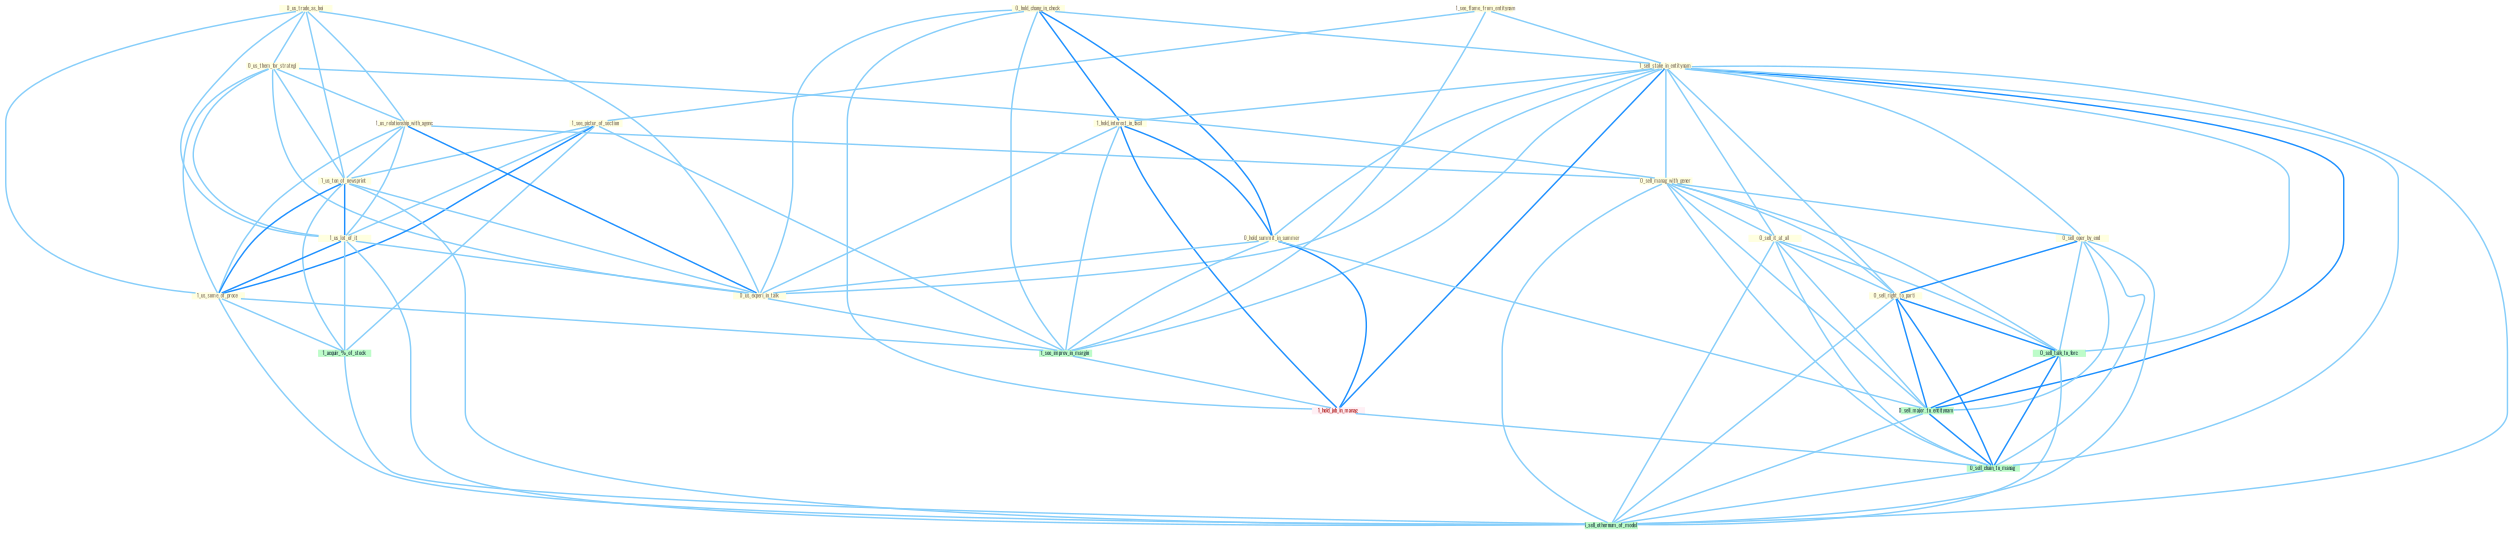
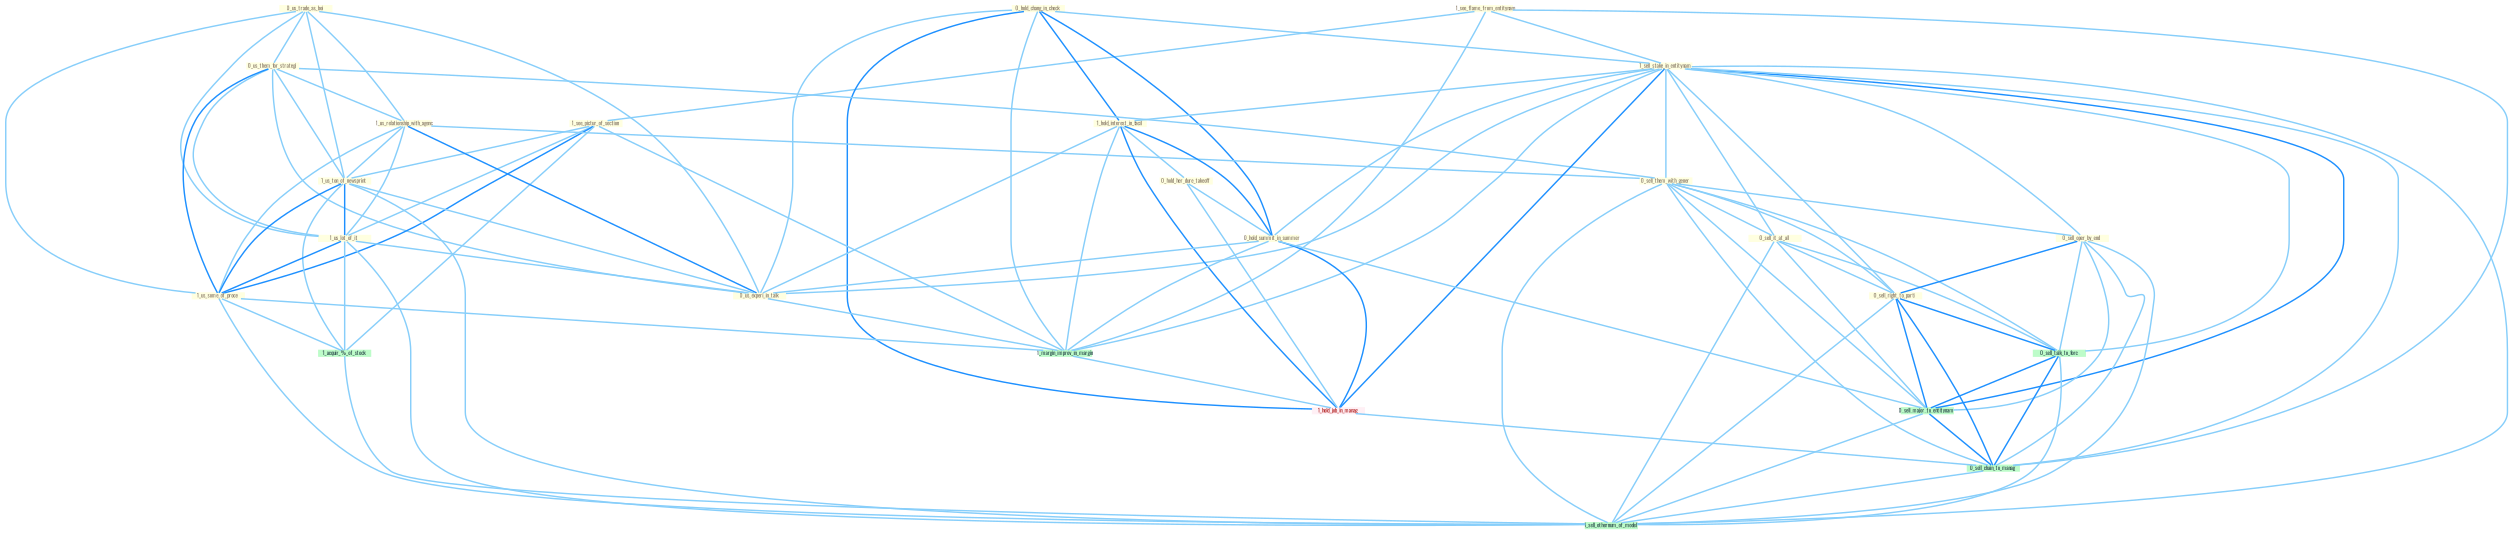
node "0_hold_her_dure_takeoff": added
node "0_sell_manag_with_gener": label "0_sell_manag_with_gener" -> "0_sell_them_with_gener"
edge "0_us_them_for_strategi" -- "1_us_some_of_proce": color #87cefa -> #1e90ff
edge "0_hold_chang_in_check" -- "1_hold_job_in_manag": color #87cefa -> #1e90ff
node "1_see_improv_in_margin": label "1_see_improv_in_margin" -> "1_margin_improv_in_margin"
edge "0_sell_it_at_all" -- "0_sell_chain_to_manag": now "1_see_flame_from_entitynam" -- "0_sell_chain_to_manag"
